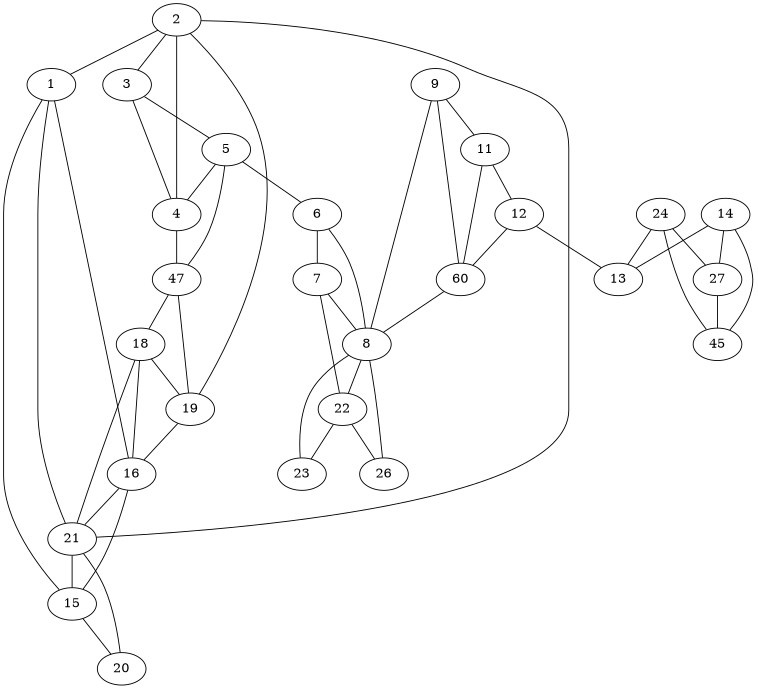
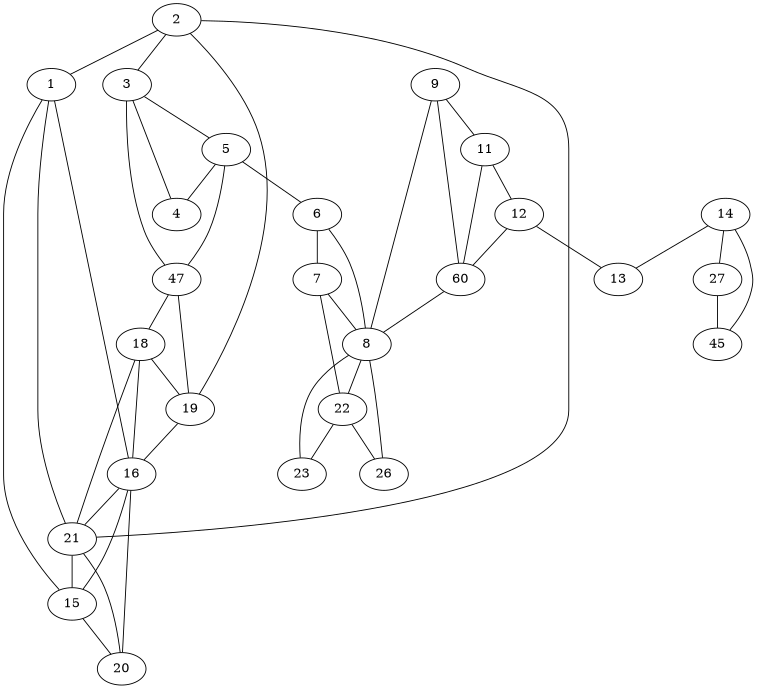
edge "2" -- "4": removed
node "24": removed
edge "4" -- "47": now "3" -- "47"
edge "16" -- "20": added
